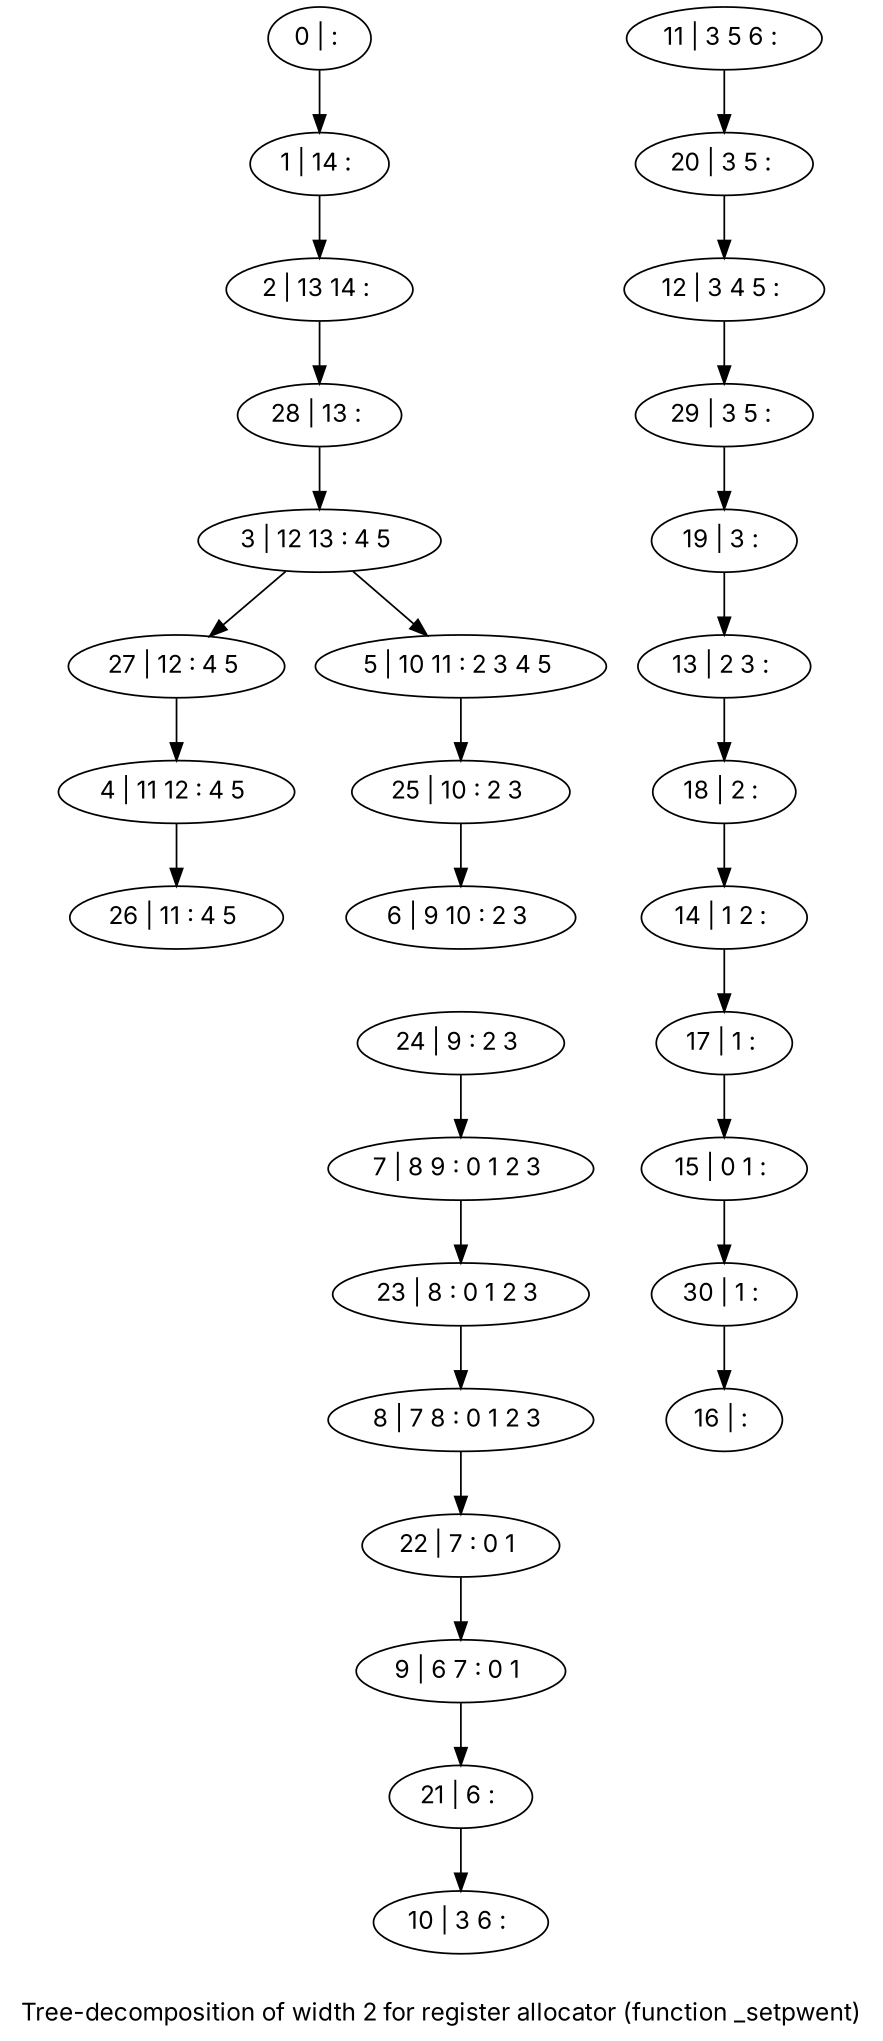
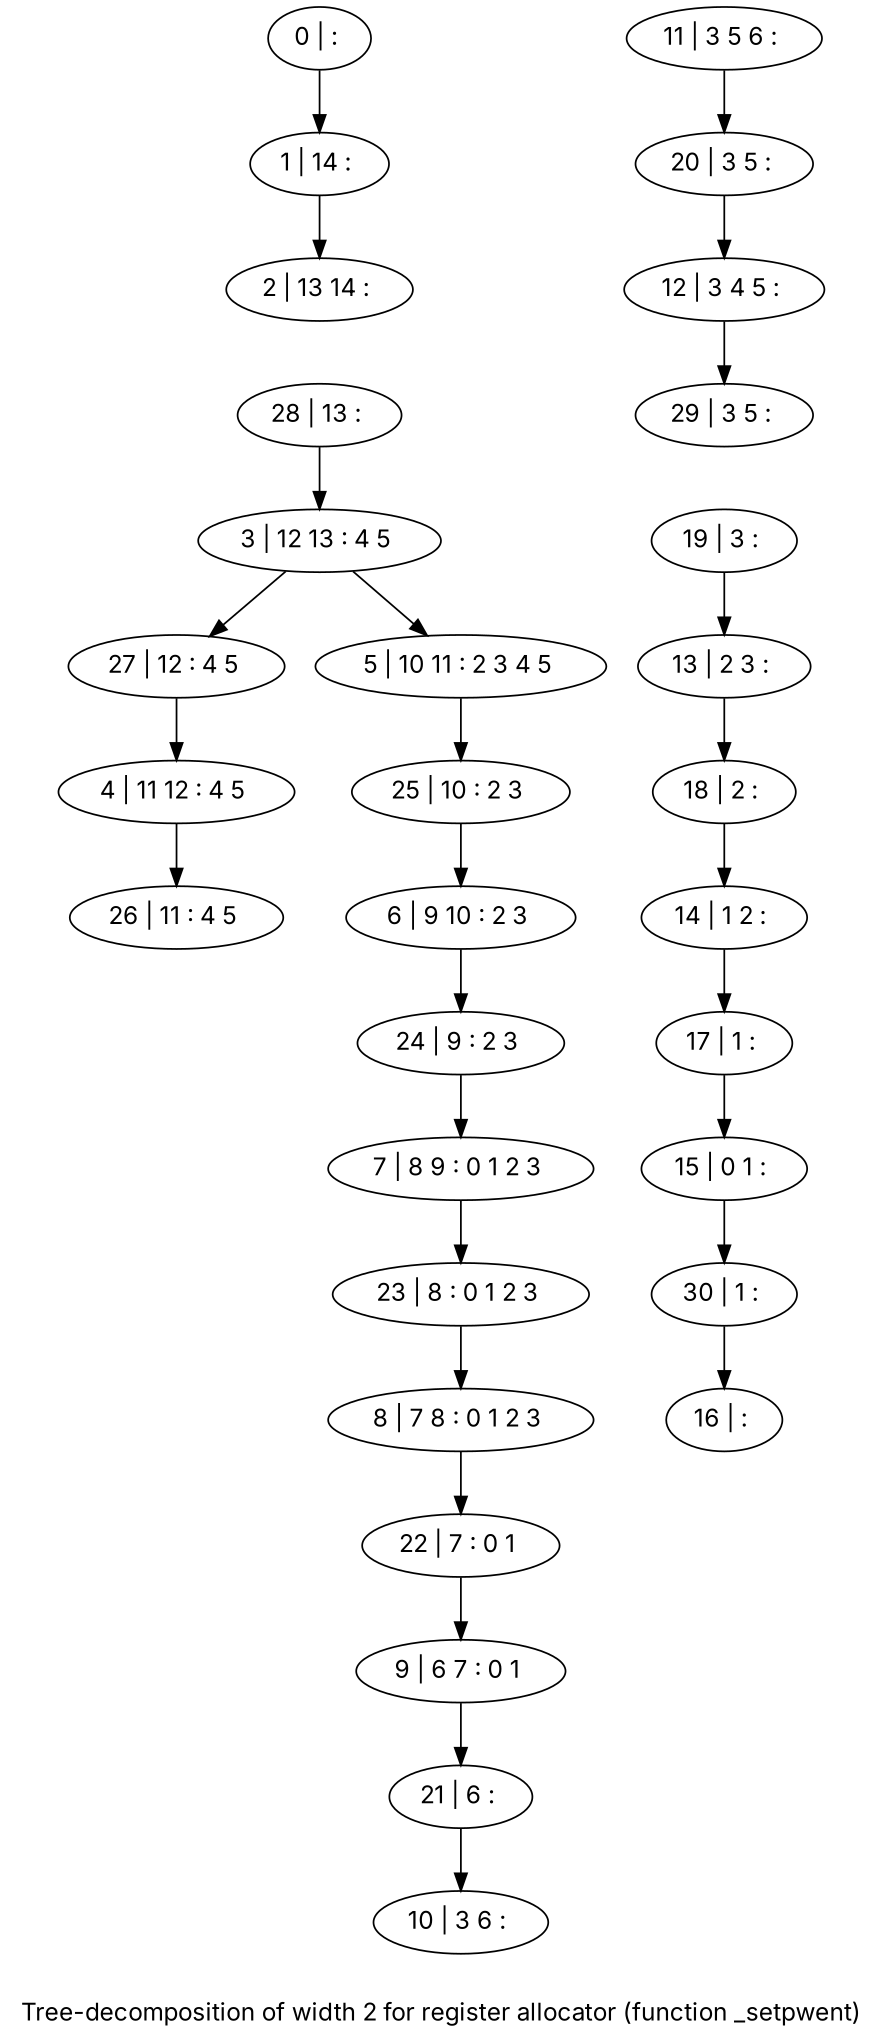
edge "2 | 13 14 :" -> "28 | 13 :": removed
edge "29 | 3 5 :" -> "19 | 3 :": removed
edge "6 | 9 10 : 2 3" -> "24 | 9 : 2 3": added
